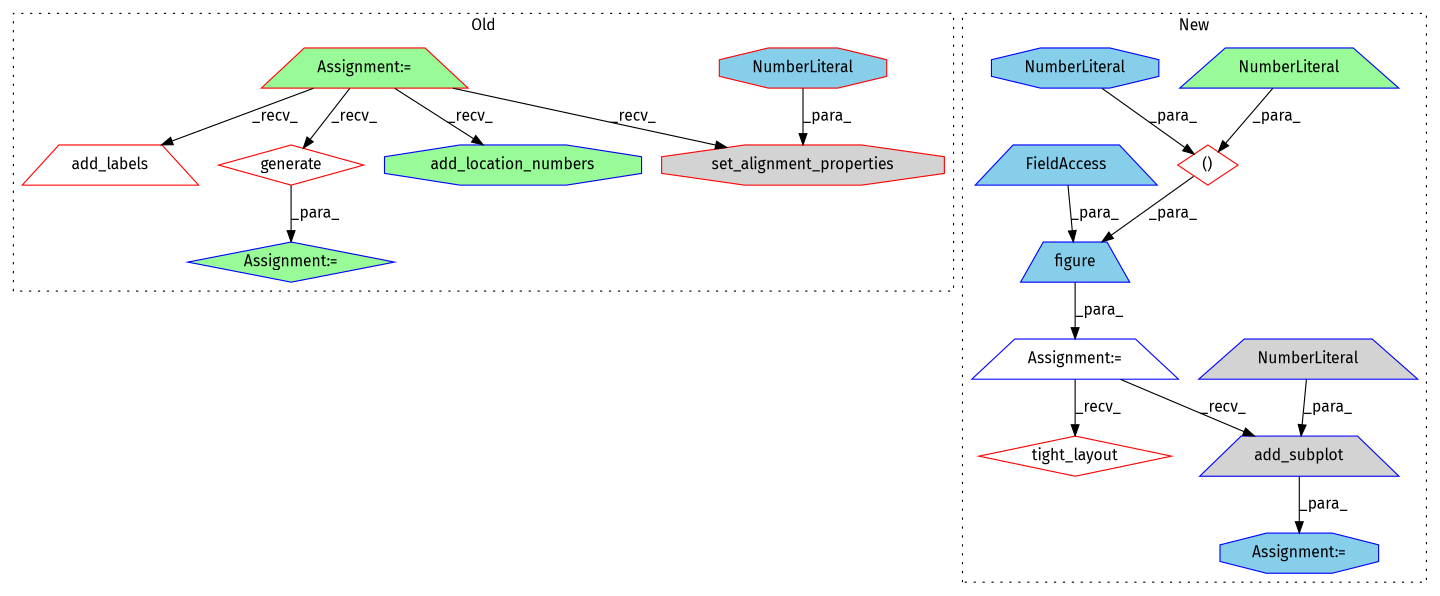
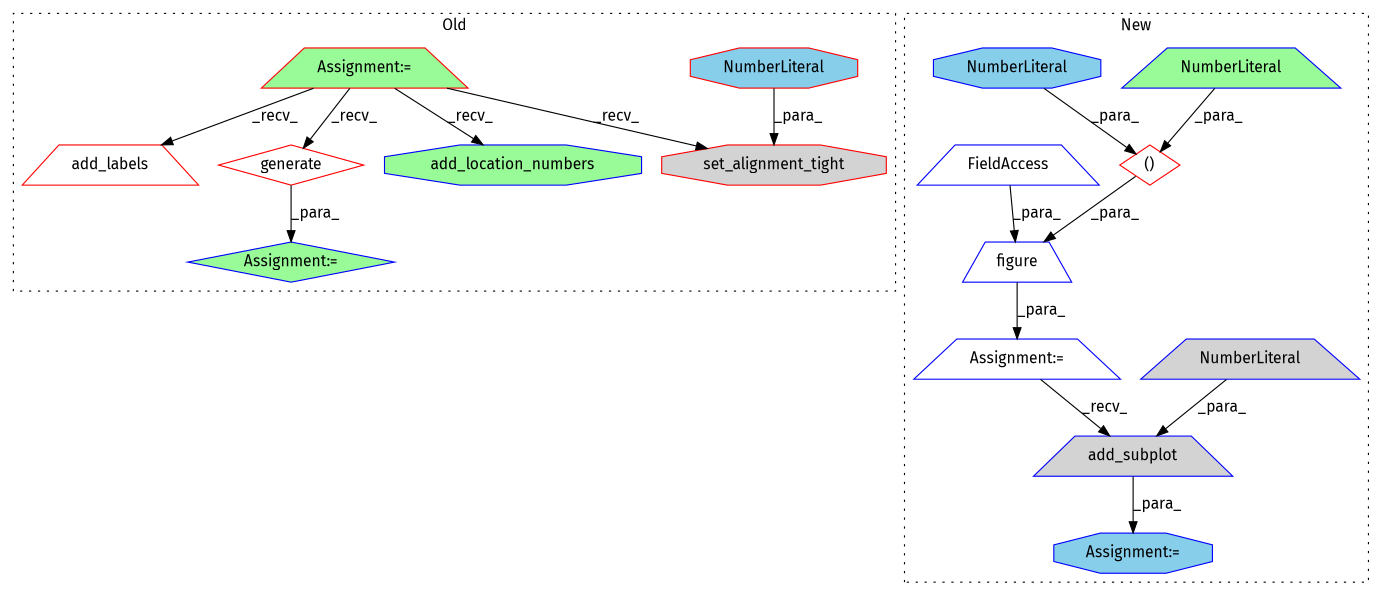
node "set_alignment_properties": label "set_alignment_properties" -> "set_alignment_tight"
node "FieldAccess": fillcolor skyblue -> white
node "figure": fillcolor skyblue -> white
node "tight_layout": removed
